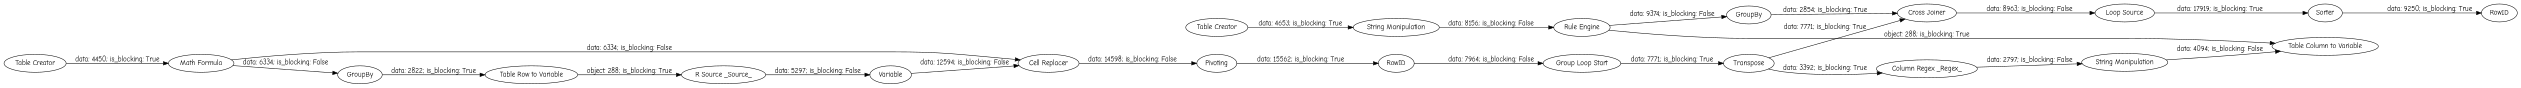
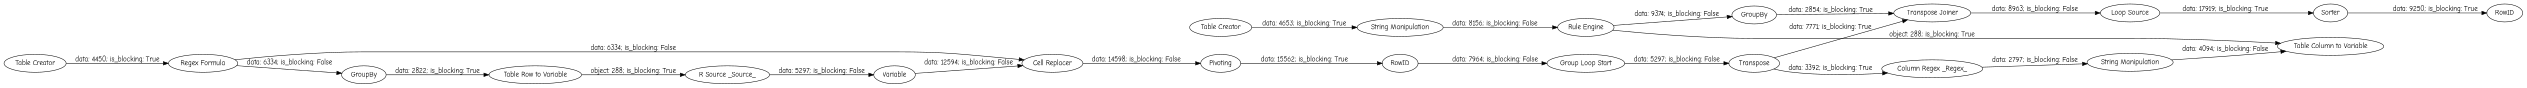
node "Cross Joiner": label "Cross Joiner" -> "Transpose Joiner"
edge "Group Loop Start" -> "Transpose": label "data: 7771; is_blocking: True" -> "data: 5297; is_blocking: False"
node "Math Formula": label "Math Formula" -> "Regex Formula"
